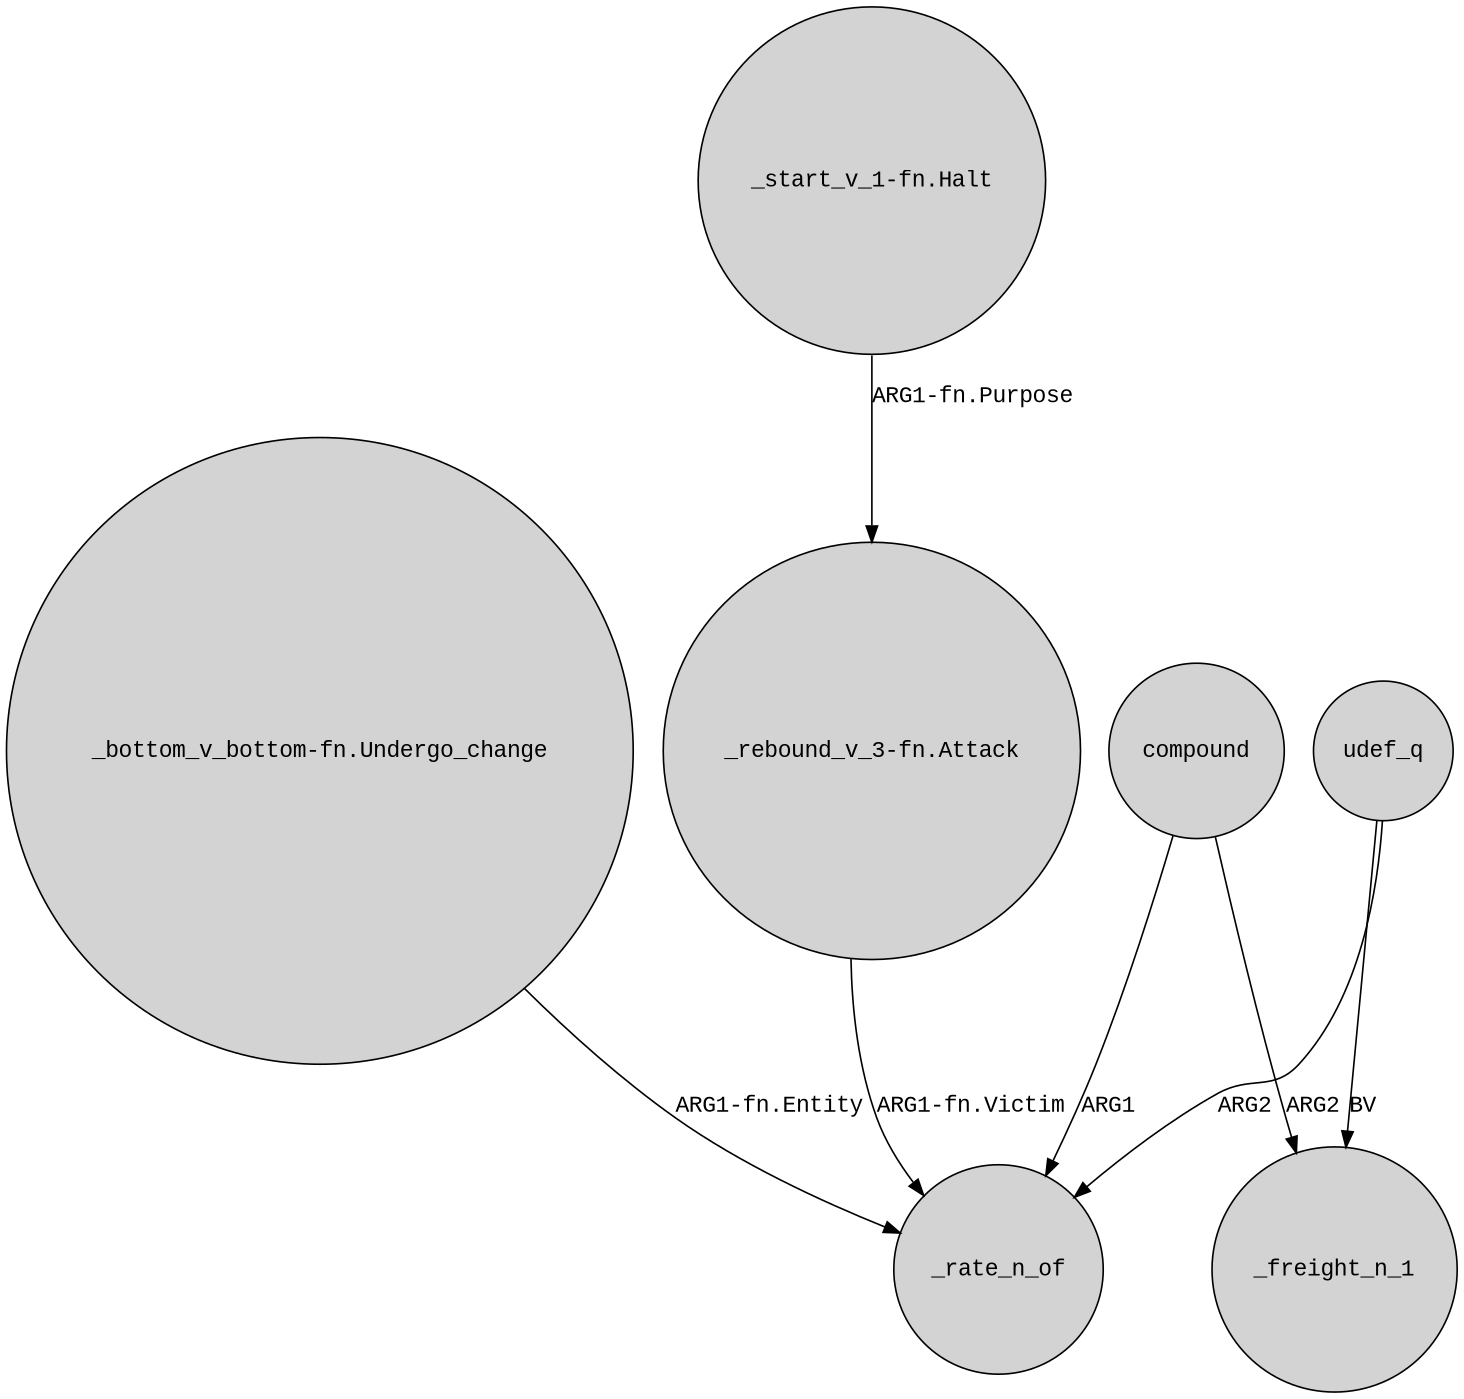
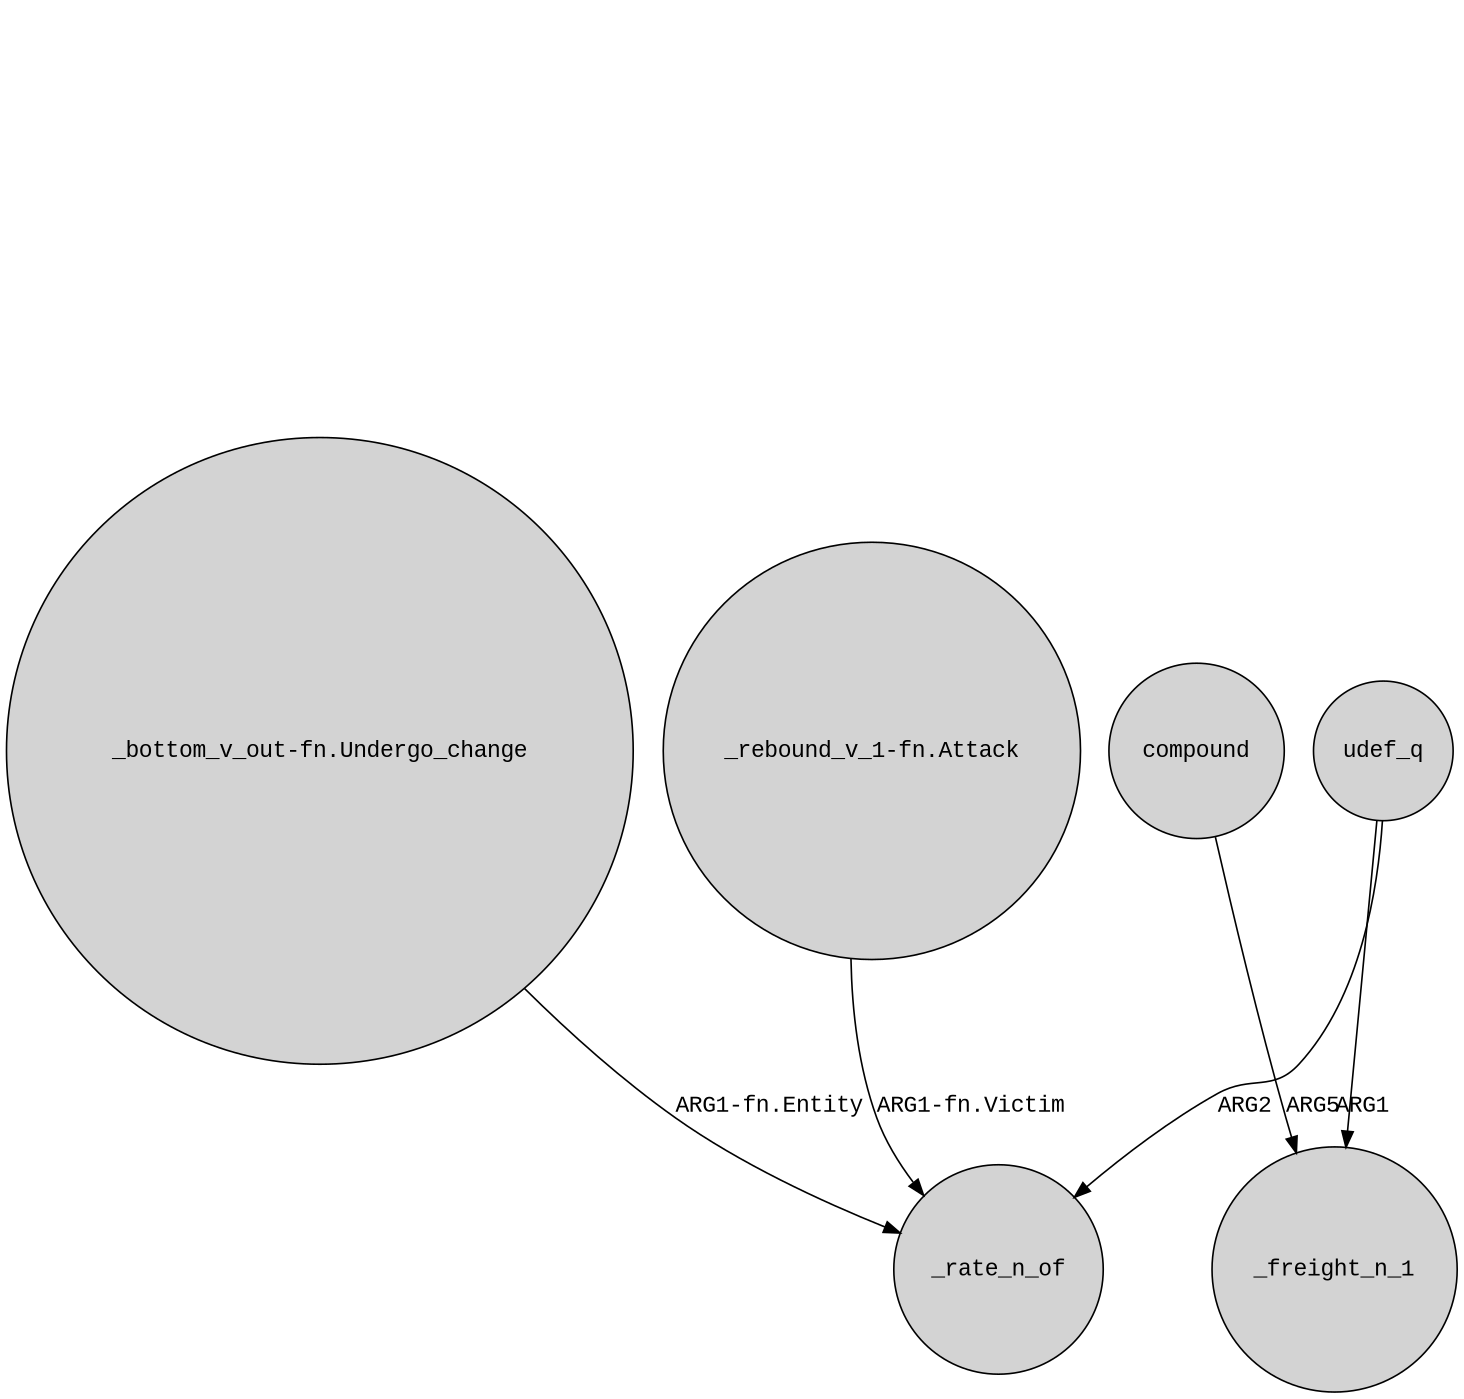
node "_start_v_1-fn.Halt": removed
node "_bottom_v_bottom-fn.Undergo_change": label "_bottom_v_bottom-fn.Undergo_change" -> "_bottom_v_out-fn.Undergo_change"
node "_rebound_v_3-fn.Attack": label "_rebound_v_3-fn.Attack" -> "_rebound_v_1-fn.Attack"
edge "compound" -> "_rate_n_of": removed, label "ARG1"
edge "compound" -> "_freight_n_1": label "ARG2" -> "ARG5"
edge "udef_q" -> "_freight_n_1": label "BV" -> "ARG1"
